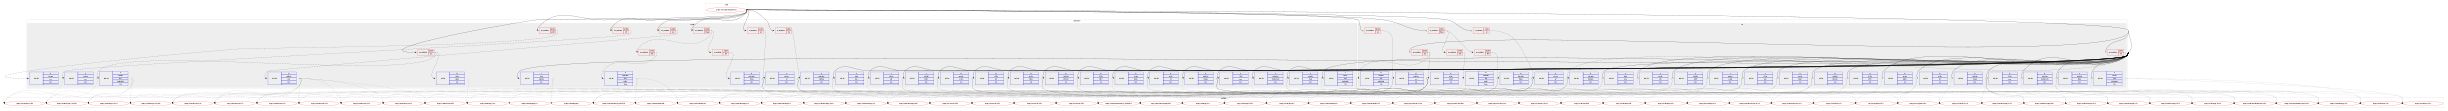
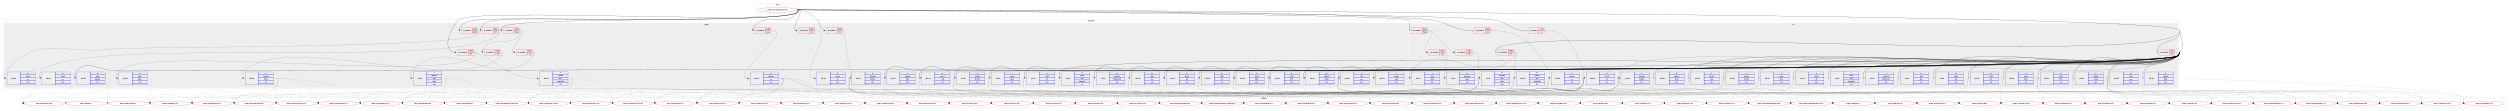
node "portage://virtual/pkgconfig-1": label "portage://virtual/pkgconfig-1" -> "portage://virtual/gles-1"
node "portage://net-misc/curl-7.67.0-r1": added
